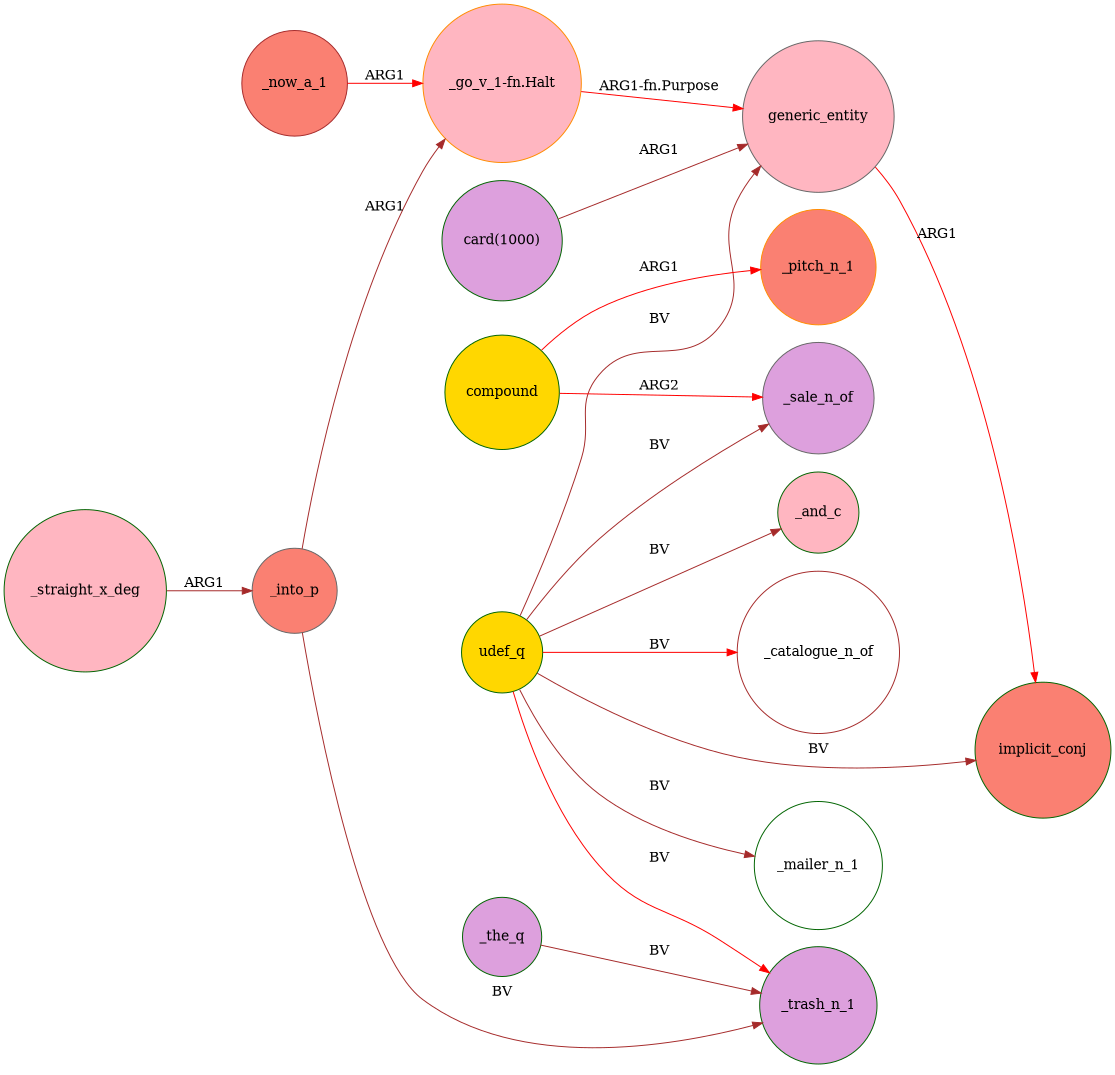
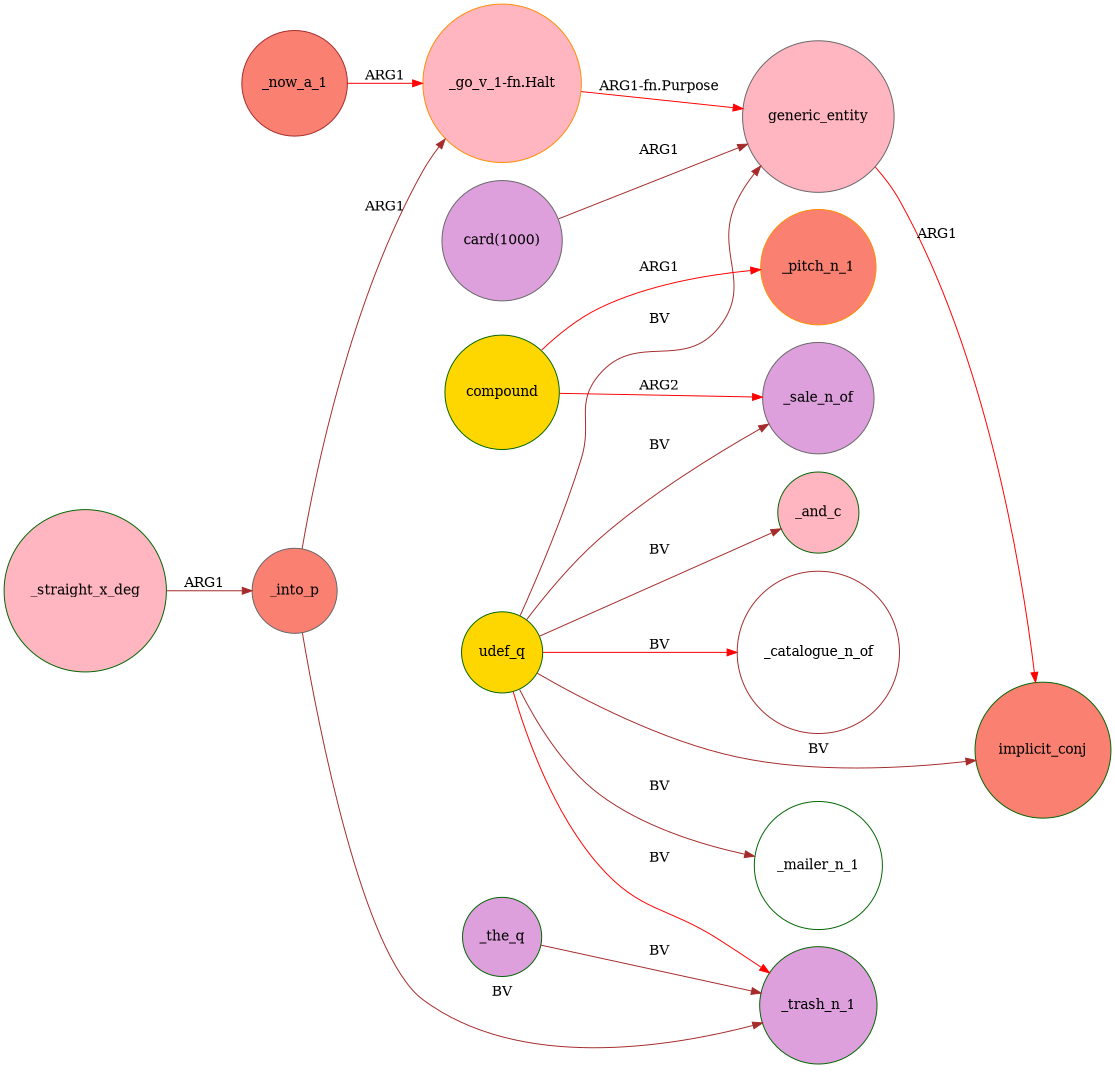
node "card(1000)": color darkgreen -> gray40
